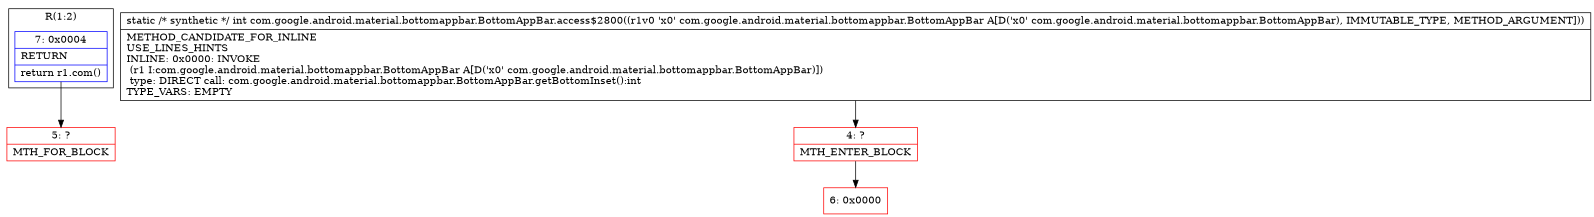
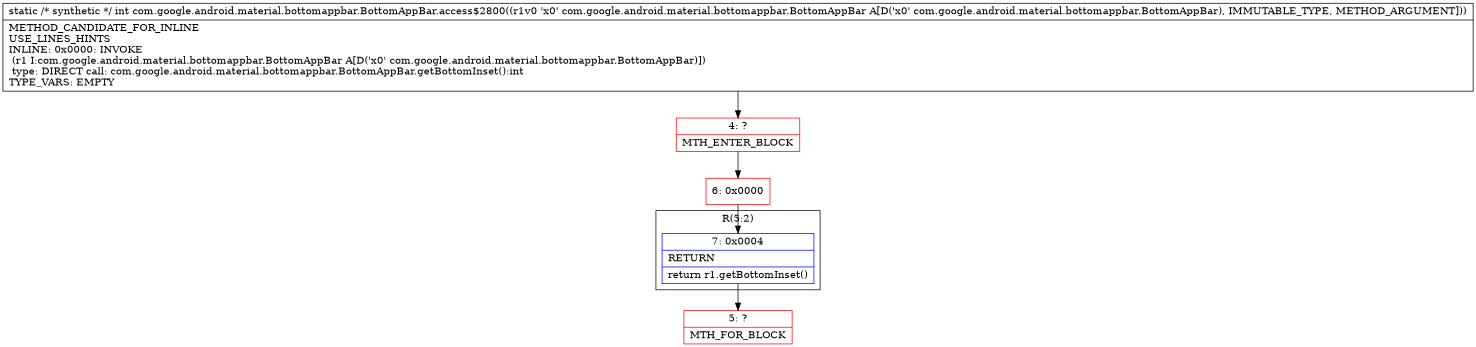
cluster "R(1:2)": label "R(1:2)" -> "R(5:2)"
node "7: 0x0004": text "return r1.com()" -> "return r1.getBottomInset()"
edge "6: 0x0000" -> "7: 0x0004": added
